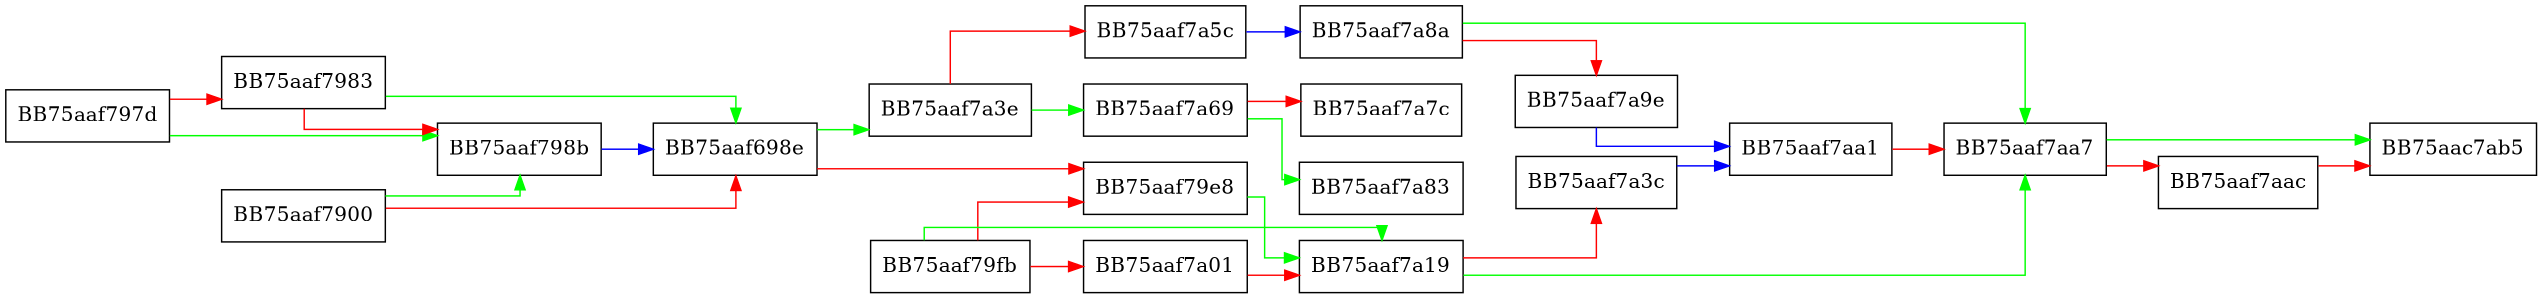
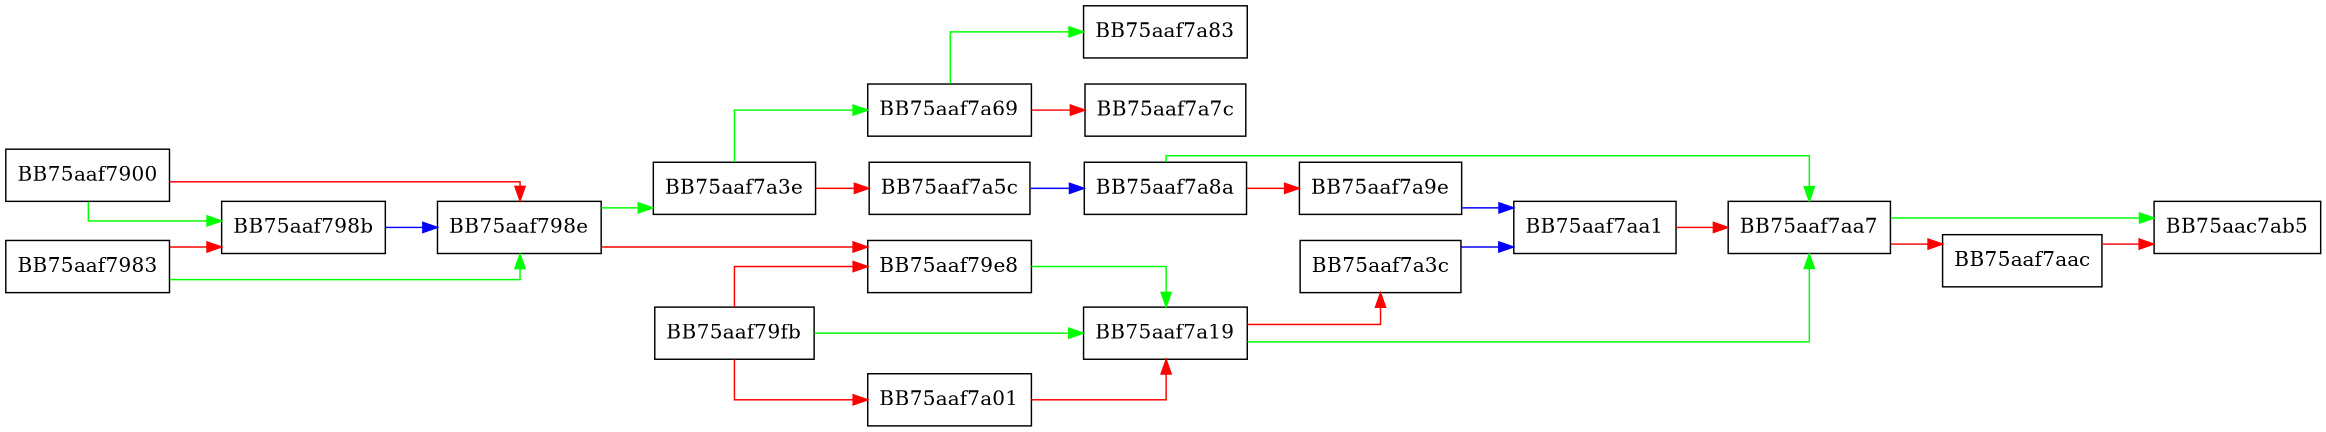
node "BB75aaf797d": removed
node "BB75aaf698e": label "BB75aaf698e" -> "BB75aaf798e"
